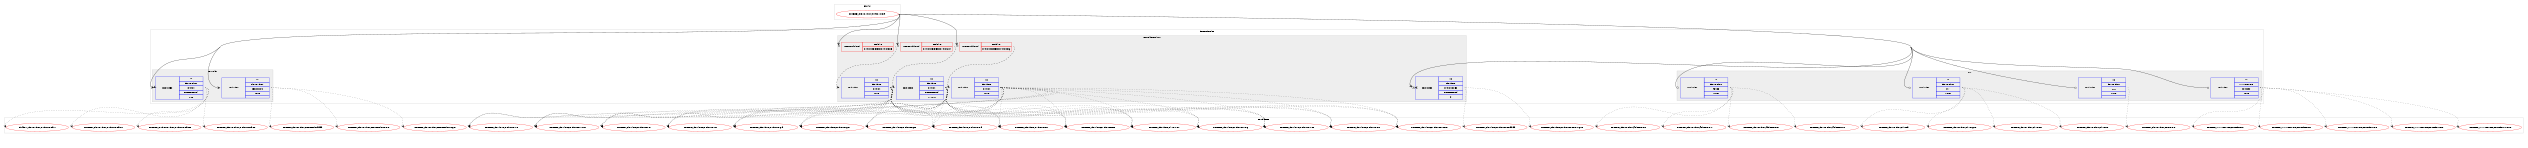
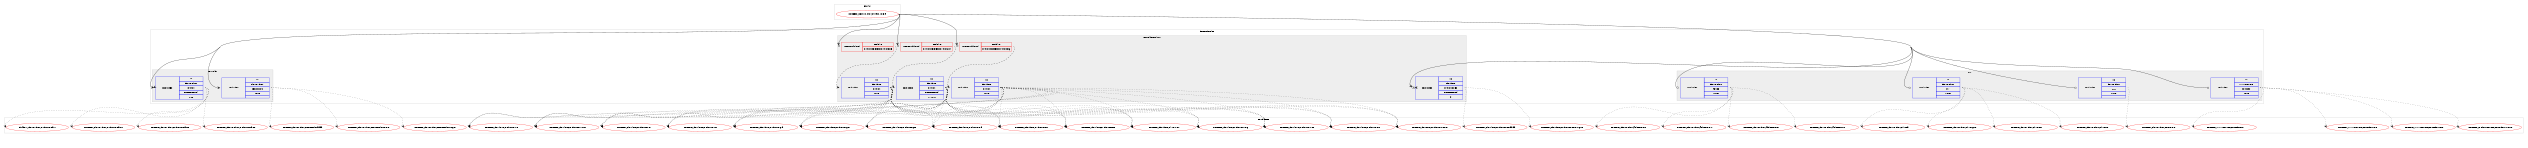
node "portage://dev-python/thriftpy-0.3.9": label "portage://dev-python/thriftpy-0.3.9" -> "portage://pack-python/thriftpy-0.3.9"
node "portage://python-python/cython-0.29.13": label "portage://python-python/cython-0.29.13" -> "portage://dev-python/cython-0.29.13"
node "portage://dev-lang/python-3.7.5-r1": label "portage://dev-lang/python-3.7.5-r1" -> "portage://dev-toro/python-3.7.5-r1"
node "portage://www-servers/tornado-5.0.2": removed
node "portage://www-servers/tornado-4.4.2-r1": label "portage://www-servers/tornado-4.4.2-r1" -> "portage://python-servers/tornado-4.4.2-r1"
